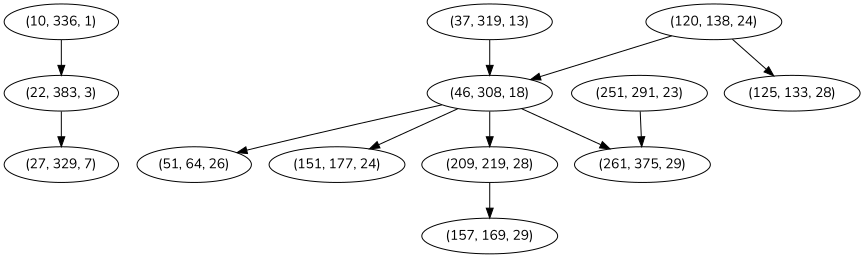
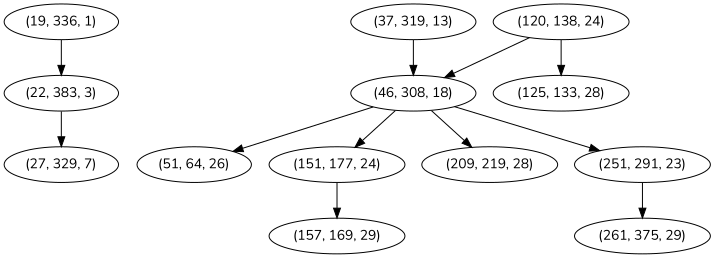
node "(10, 336, 1)": label "(10, 336, 1)" -> "(19, 336, 1)"
edge "(46, 308, 18)" -> "(261, 375, 29)": now "(46, 308, 18)" -> "(251, 291, 23)"
edge "(209, 219, 28)" -> "(157, 169, 29)": now "(151, 177, 24)" -> "(157, 169, 29)"
